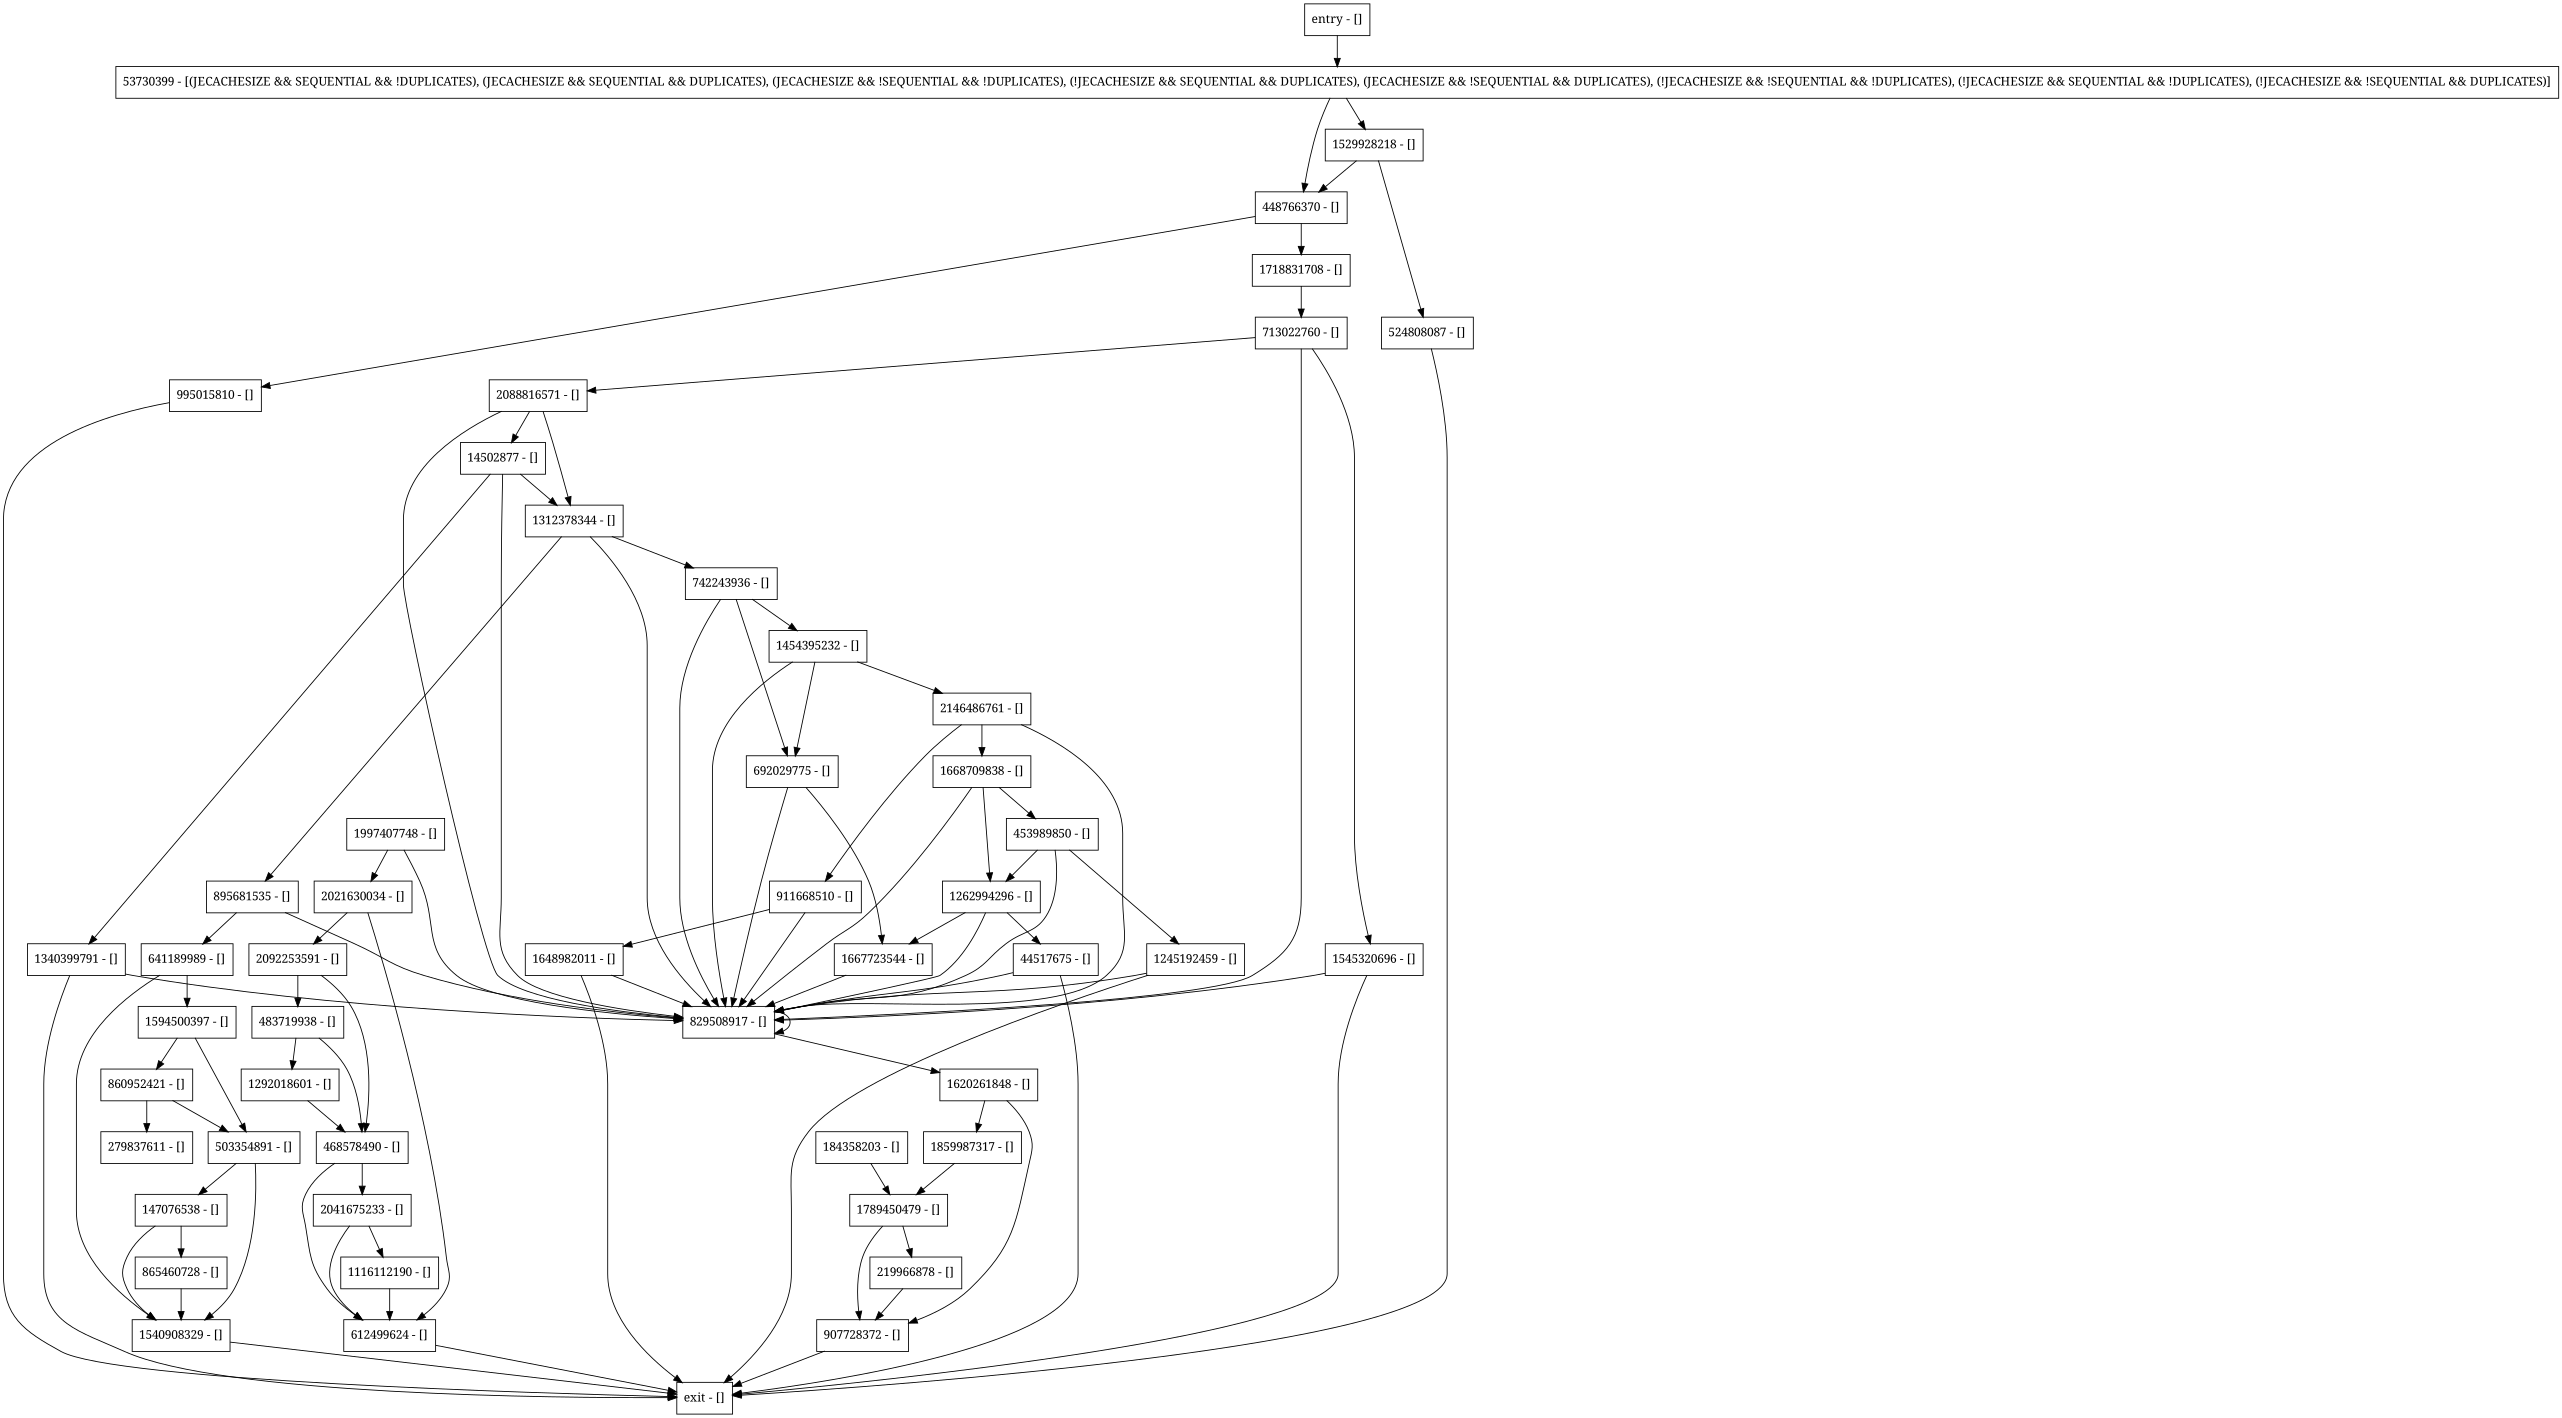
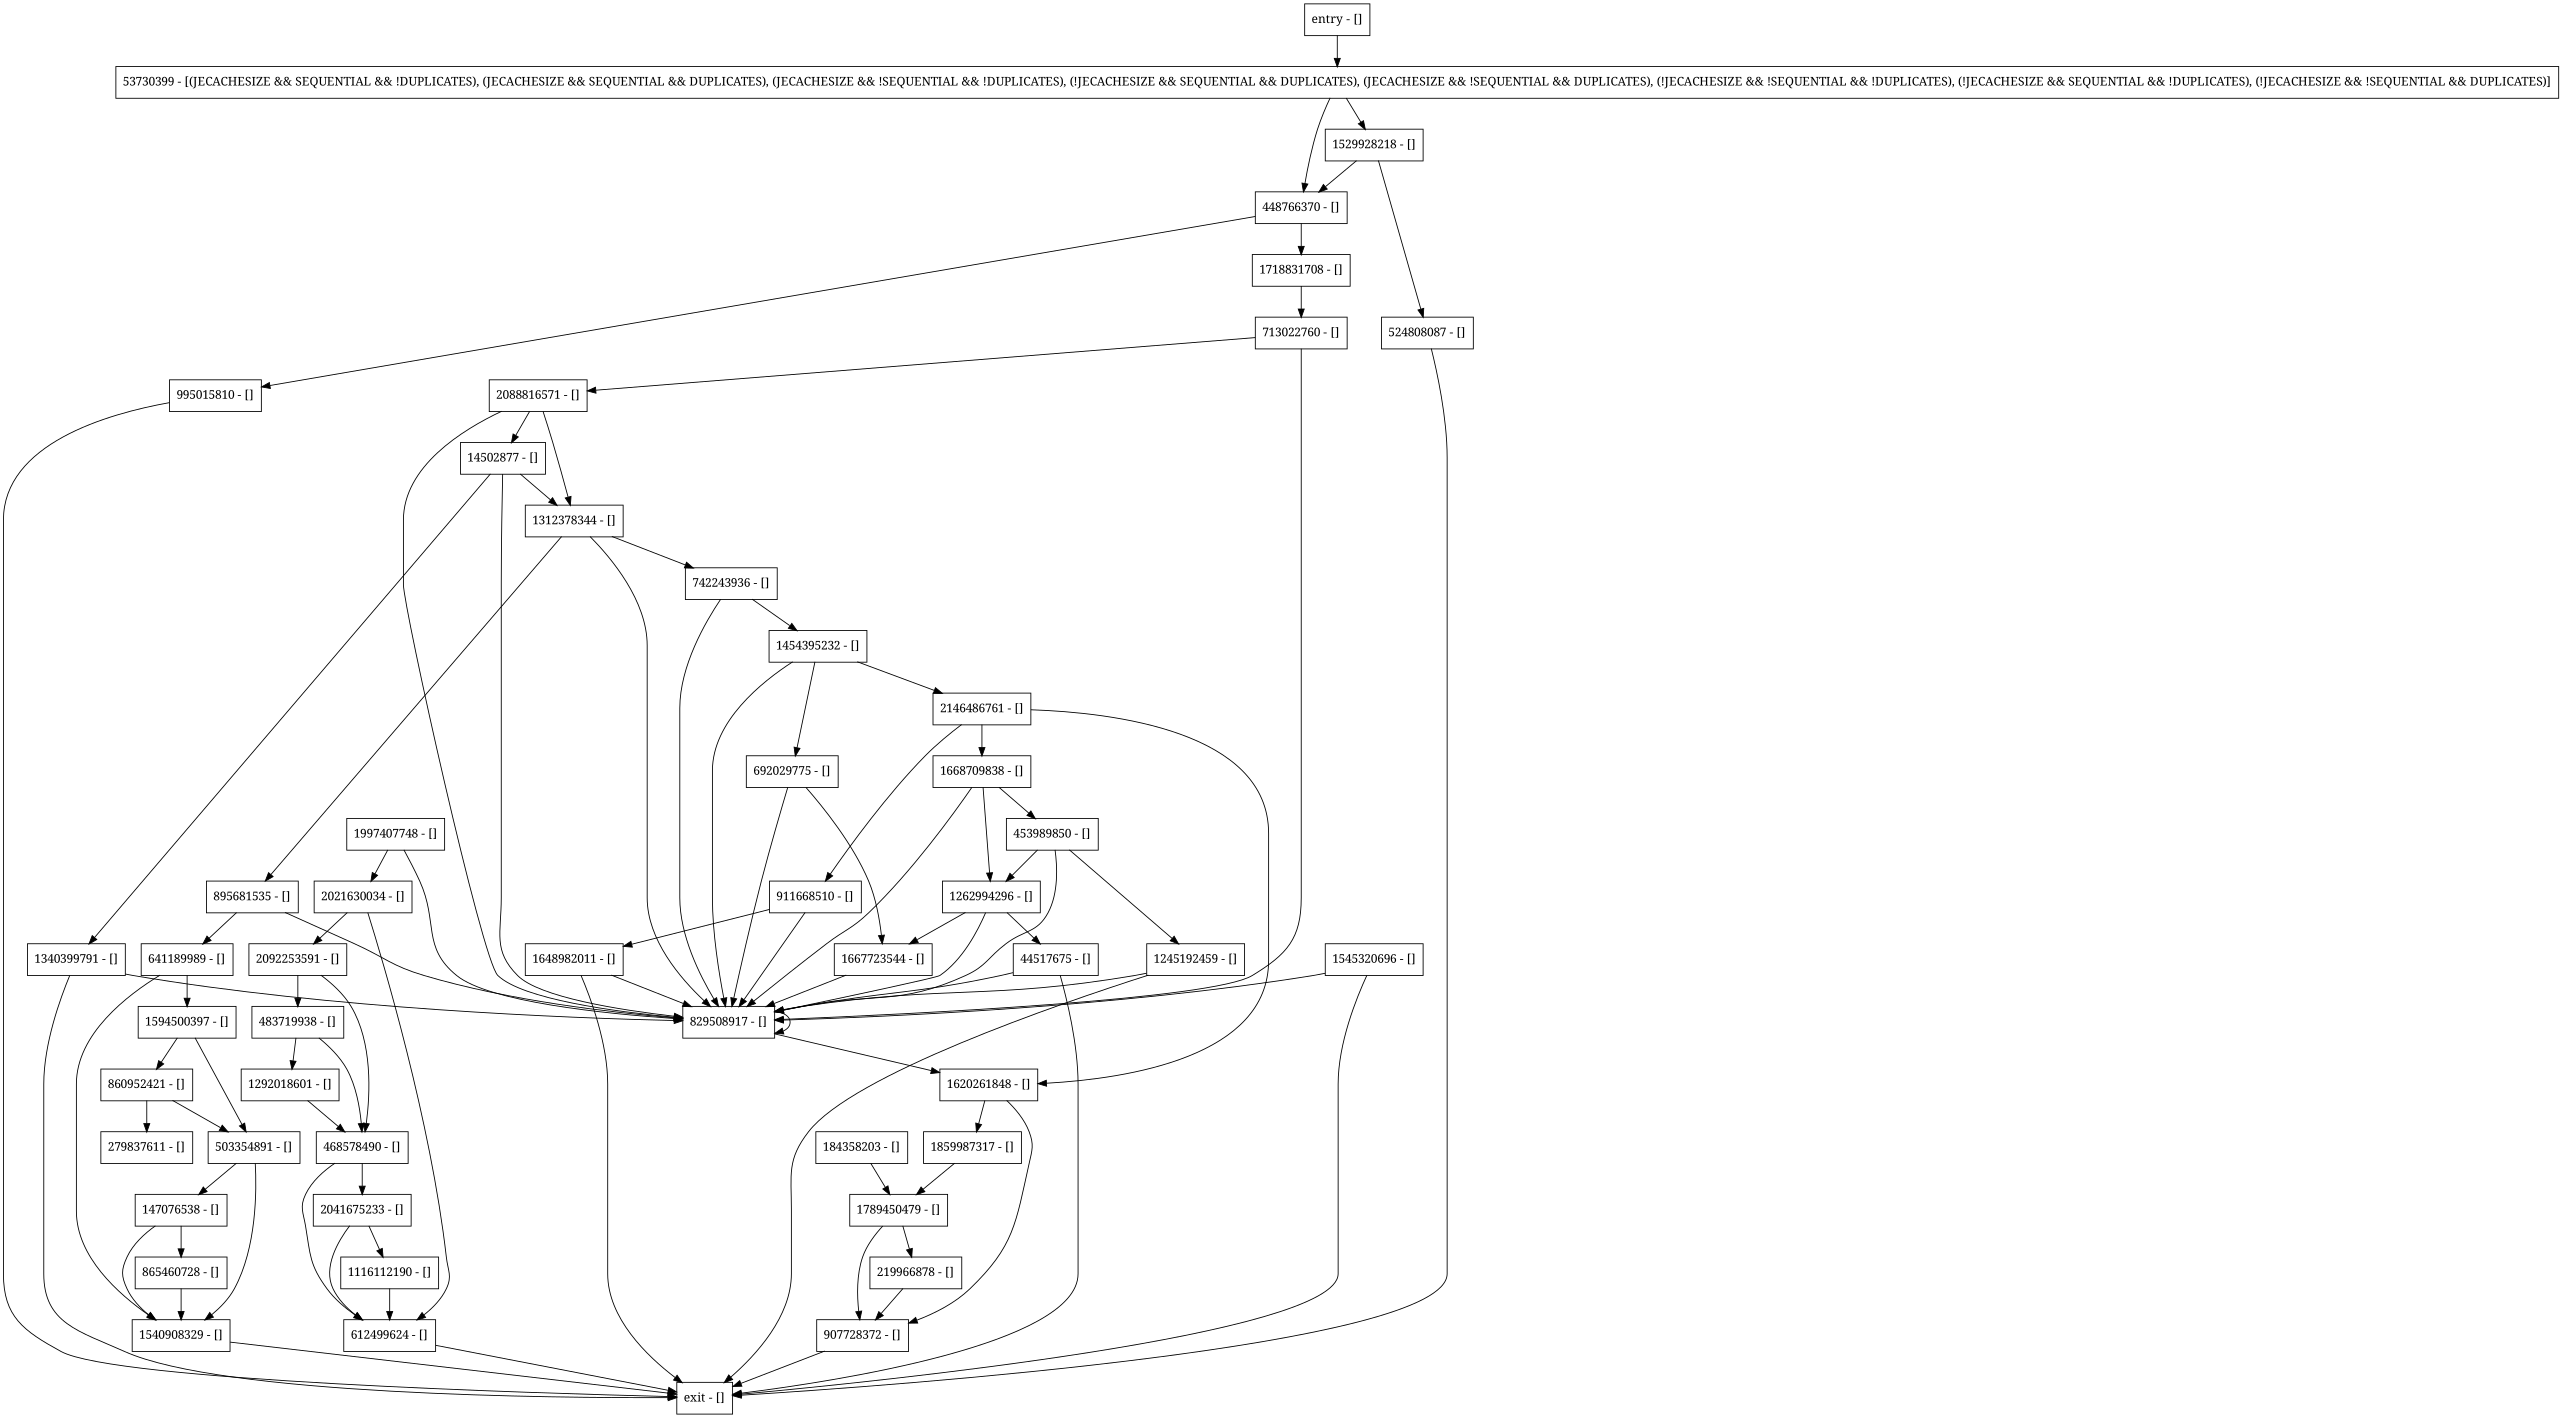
edge "713022760 - []" -> "1545320696 - []": removed
edge "742243936 - []" -> "692029775 - []": removed
edge "2146486761 - []" -> "829508917 - []": now "2146486761 - []" -> "1620261848 - []"
